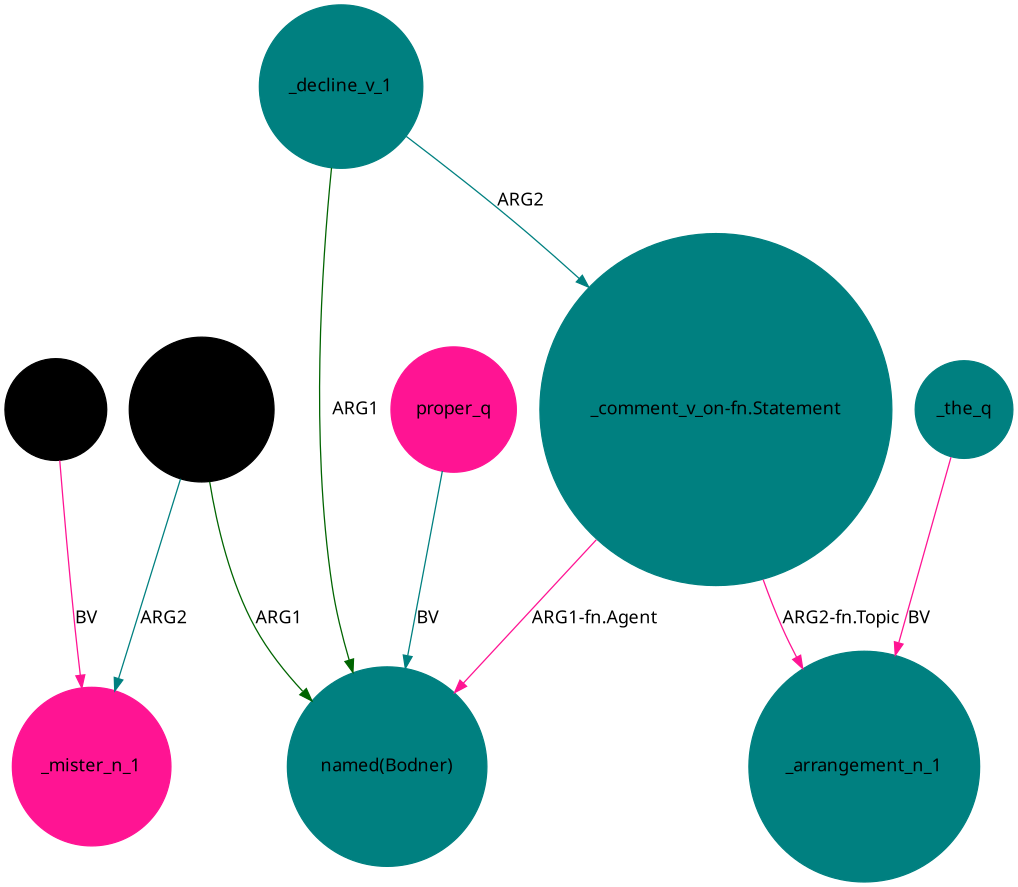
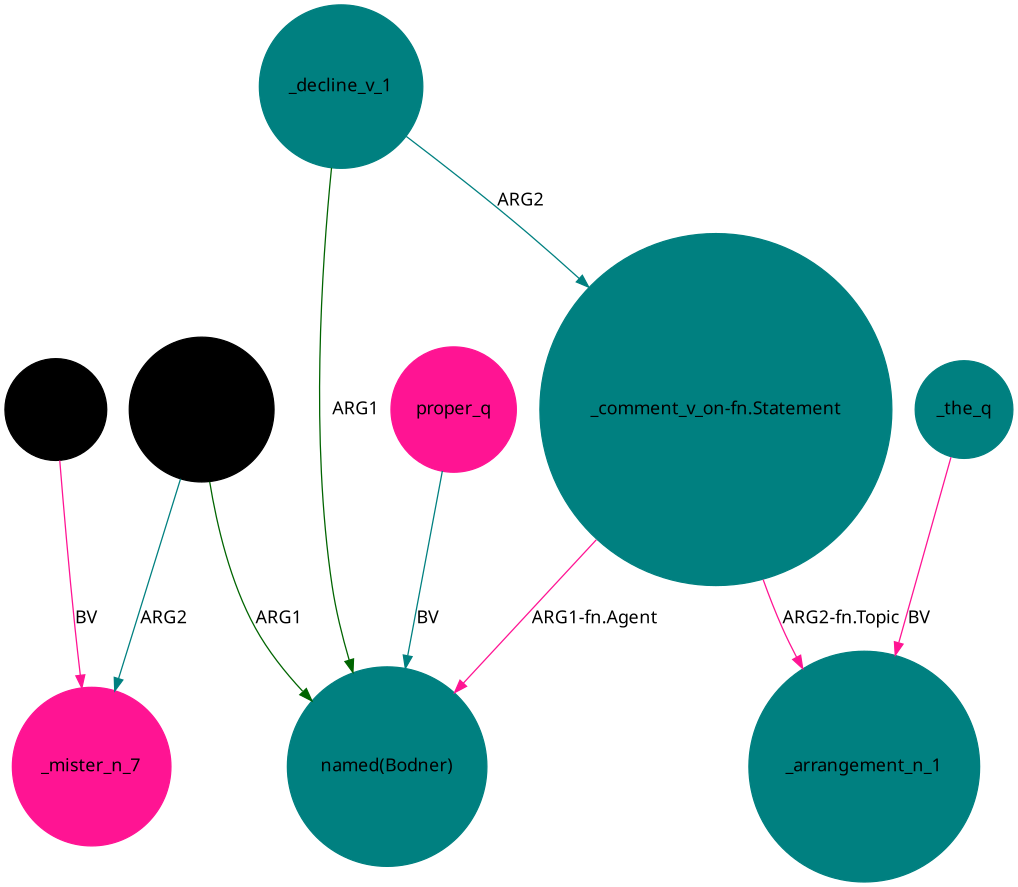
node "_mister_n_1": label "_mister_n_1" -> "_mister_n_7"
